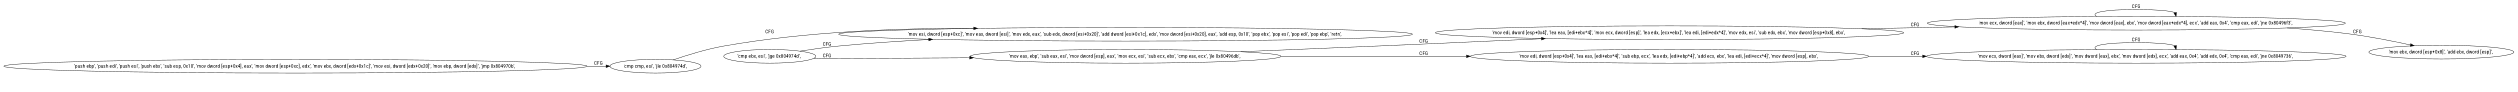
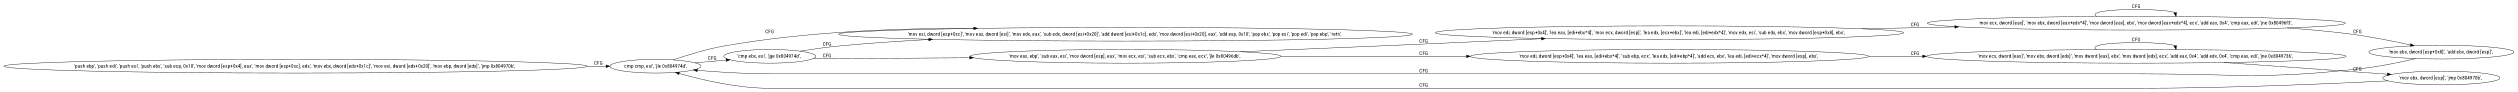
edge "'cmp cmp, esi', 'jle 0x804974d'," -> "'cmp ebx, esi', 'jge 0x804974d',": added, label "CFG"
edge "'mov ebx, dword [esp+0x8]', 'add ebx, dword [esp]'," -> "'cmp cmp, esi', 'jle 0x804974d',": added, label "CFG"
node "'mov ebx, dword [esp]', 'jmp 0x804970b',": added
